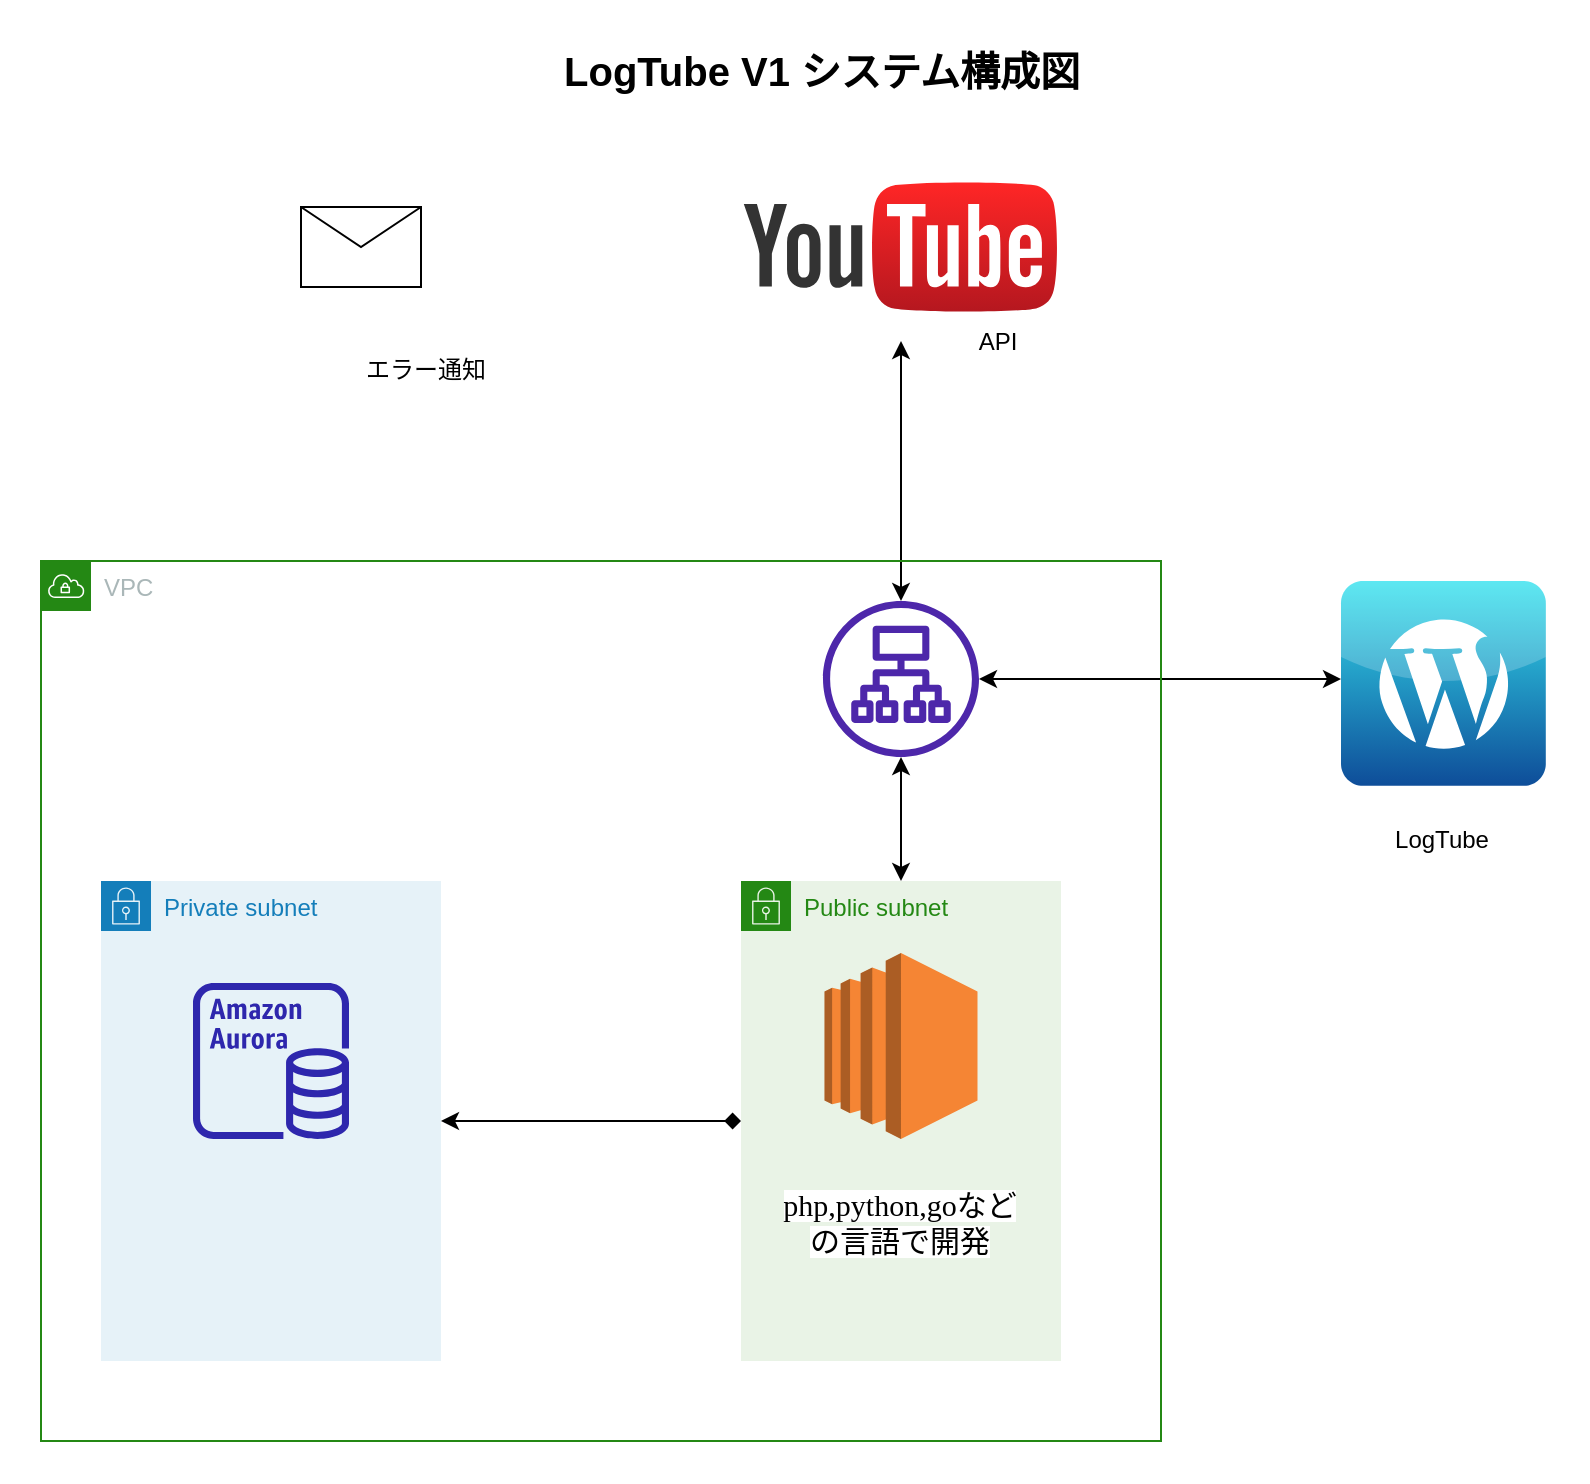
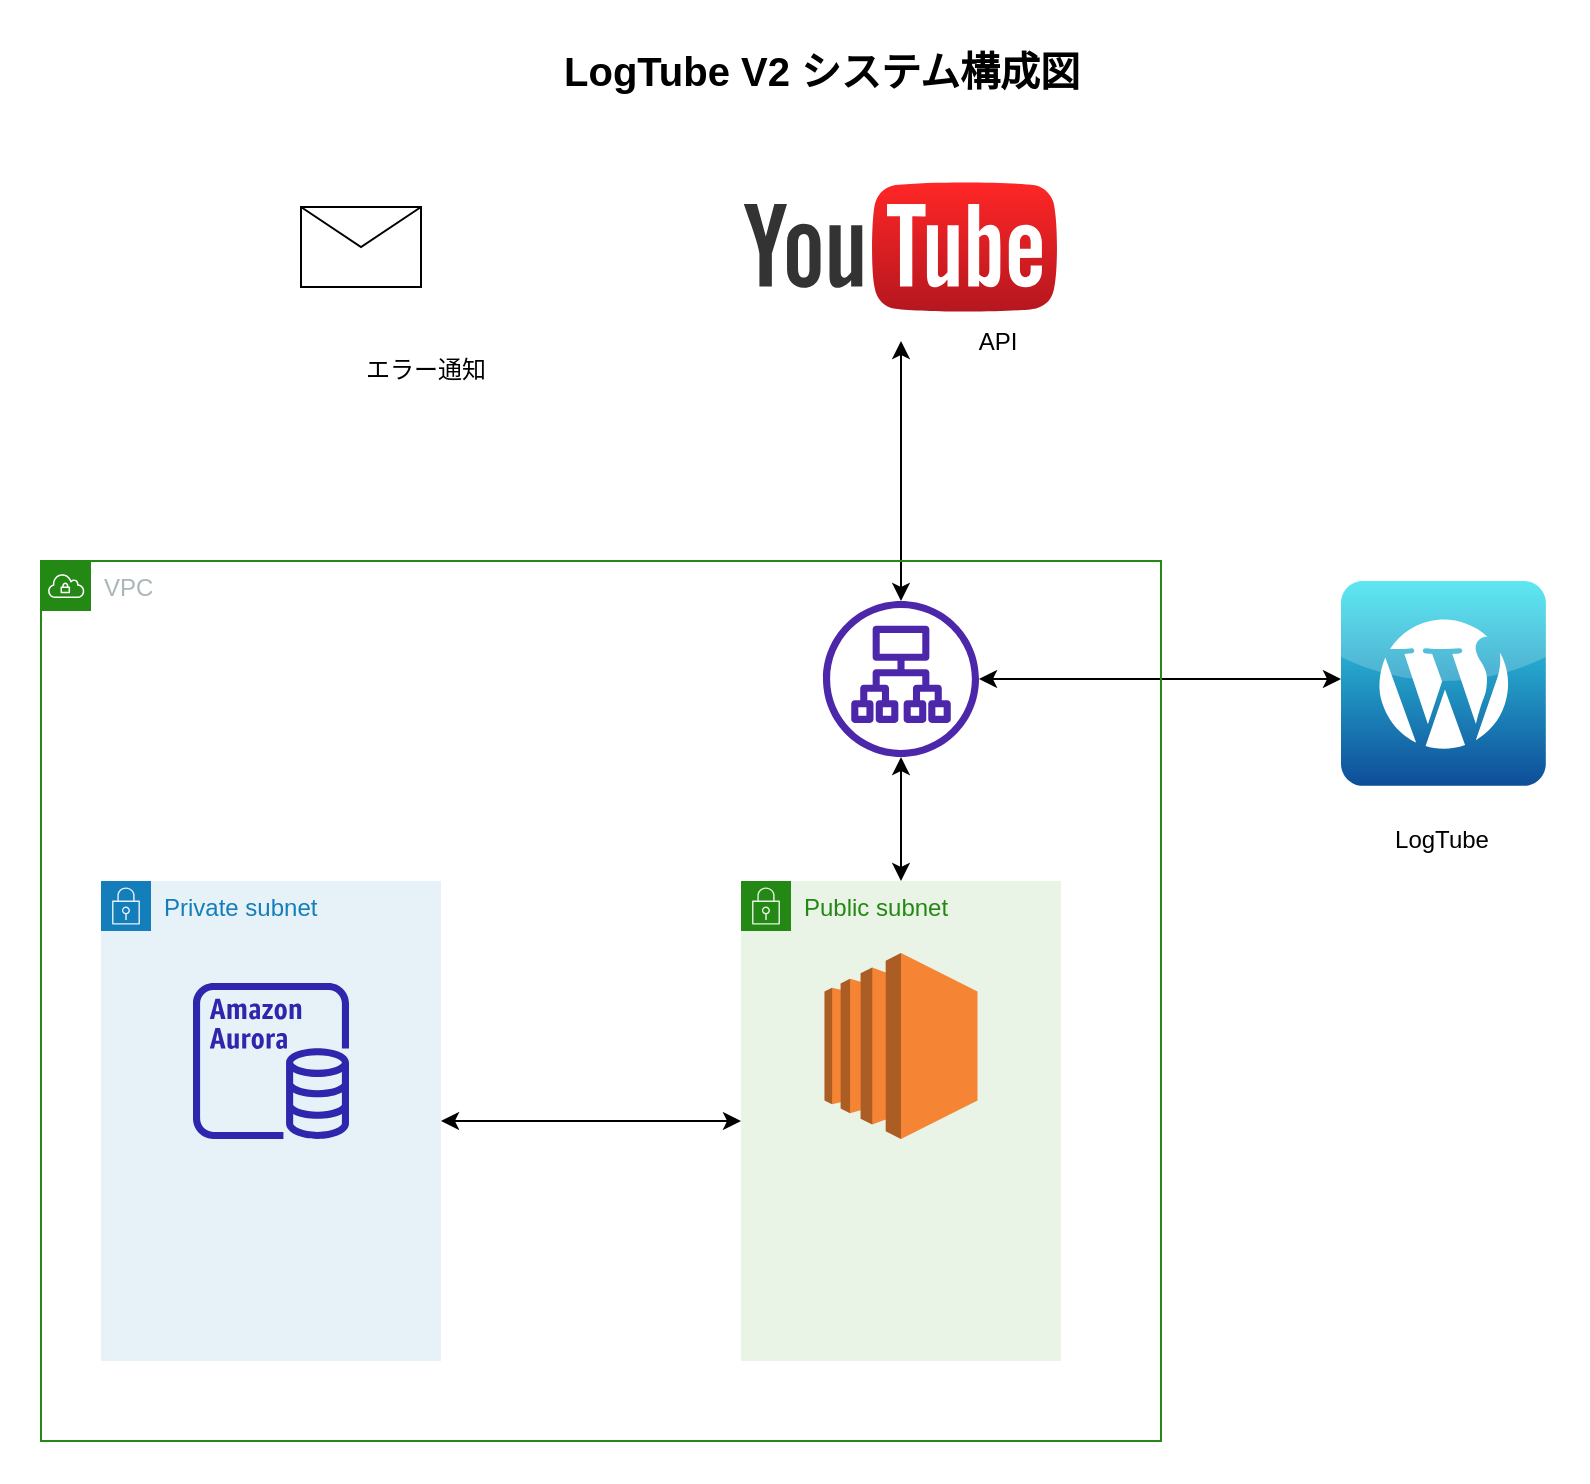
node "LogTube V1 システム構成図": label "LogTube V1 システム構成図" -> "LogTube V2 システム構成図"
edge "Private subnet" -- "Public subnet": arrowhead diamond -> classic
node "php,python,goなど の言語で開発": removed
